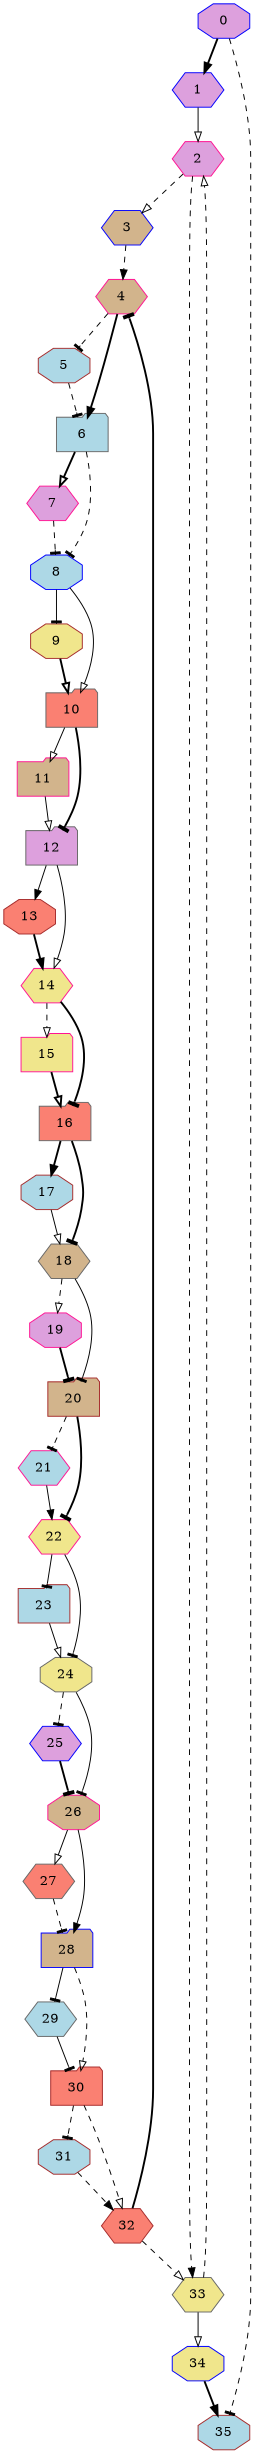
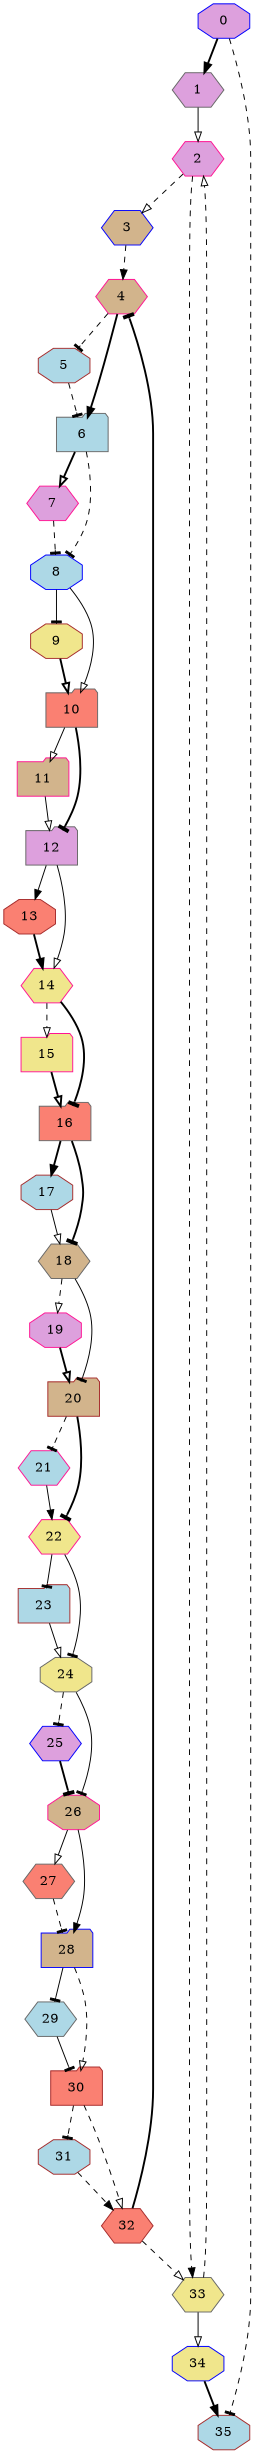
node "1": color blue -> gray40
edge "19" -> "20": arrowhead tee -> onormal
